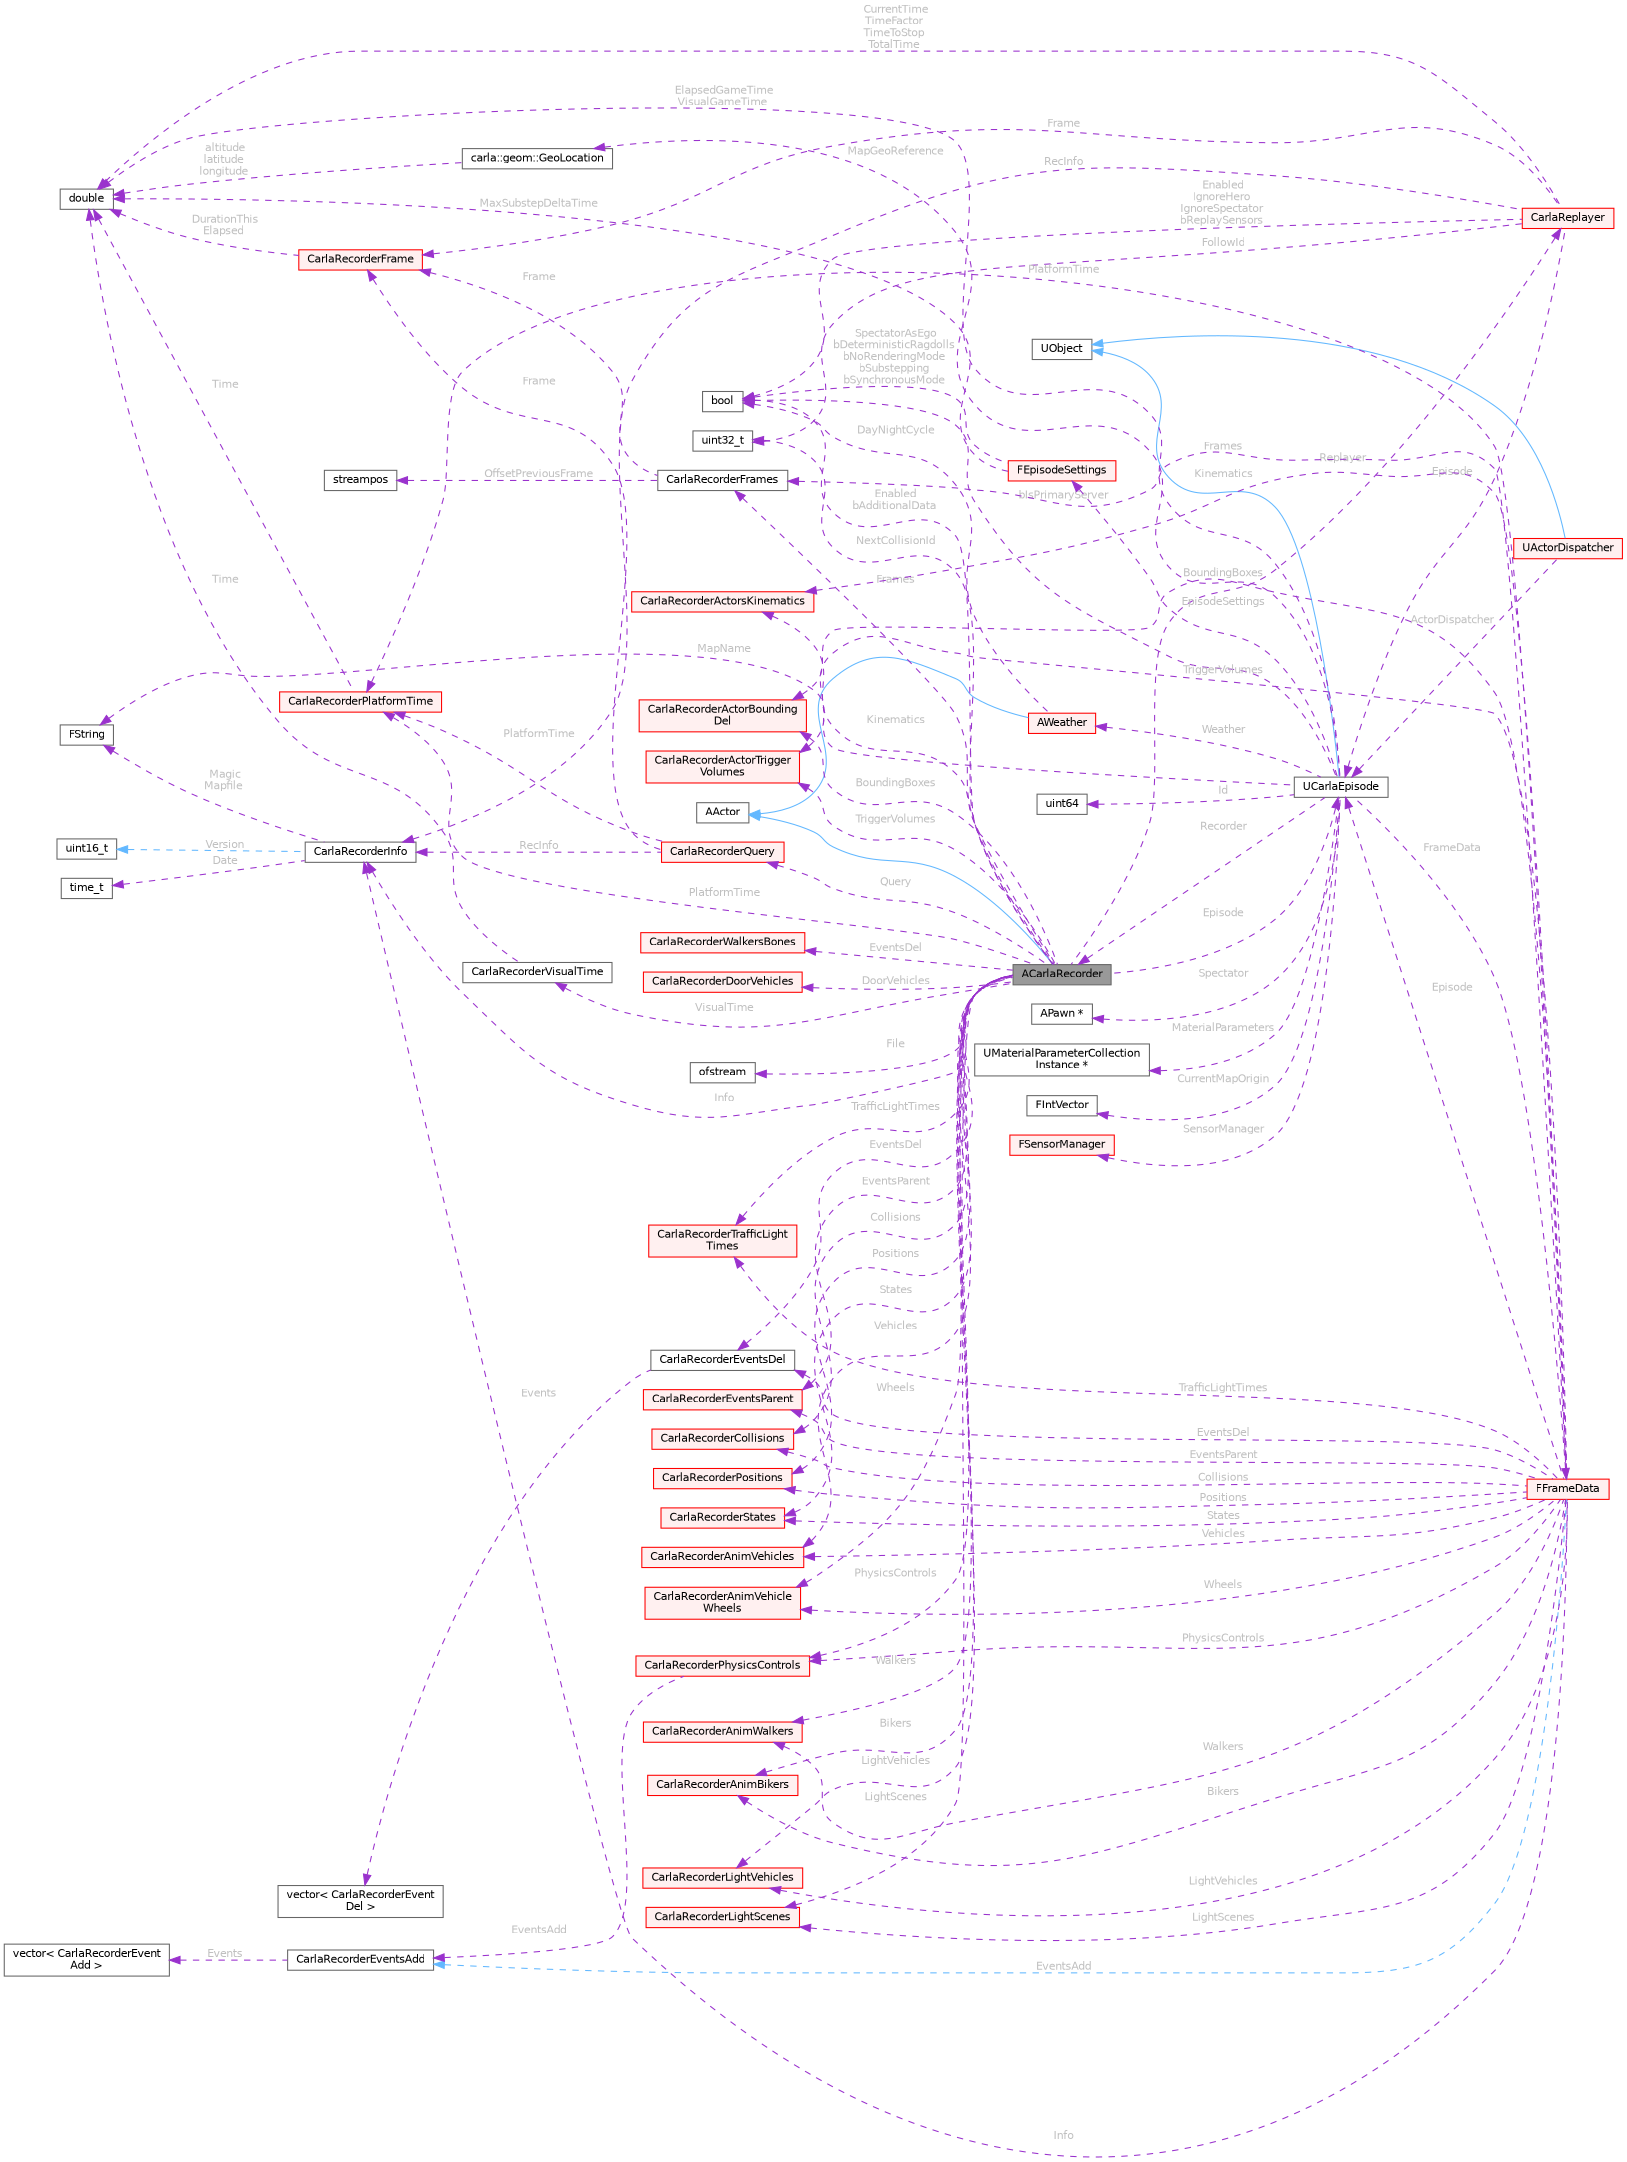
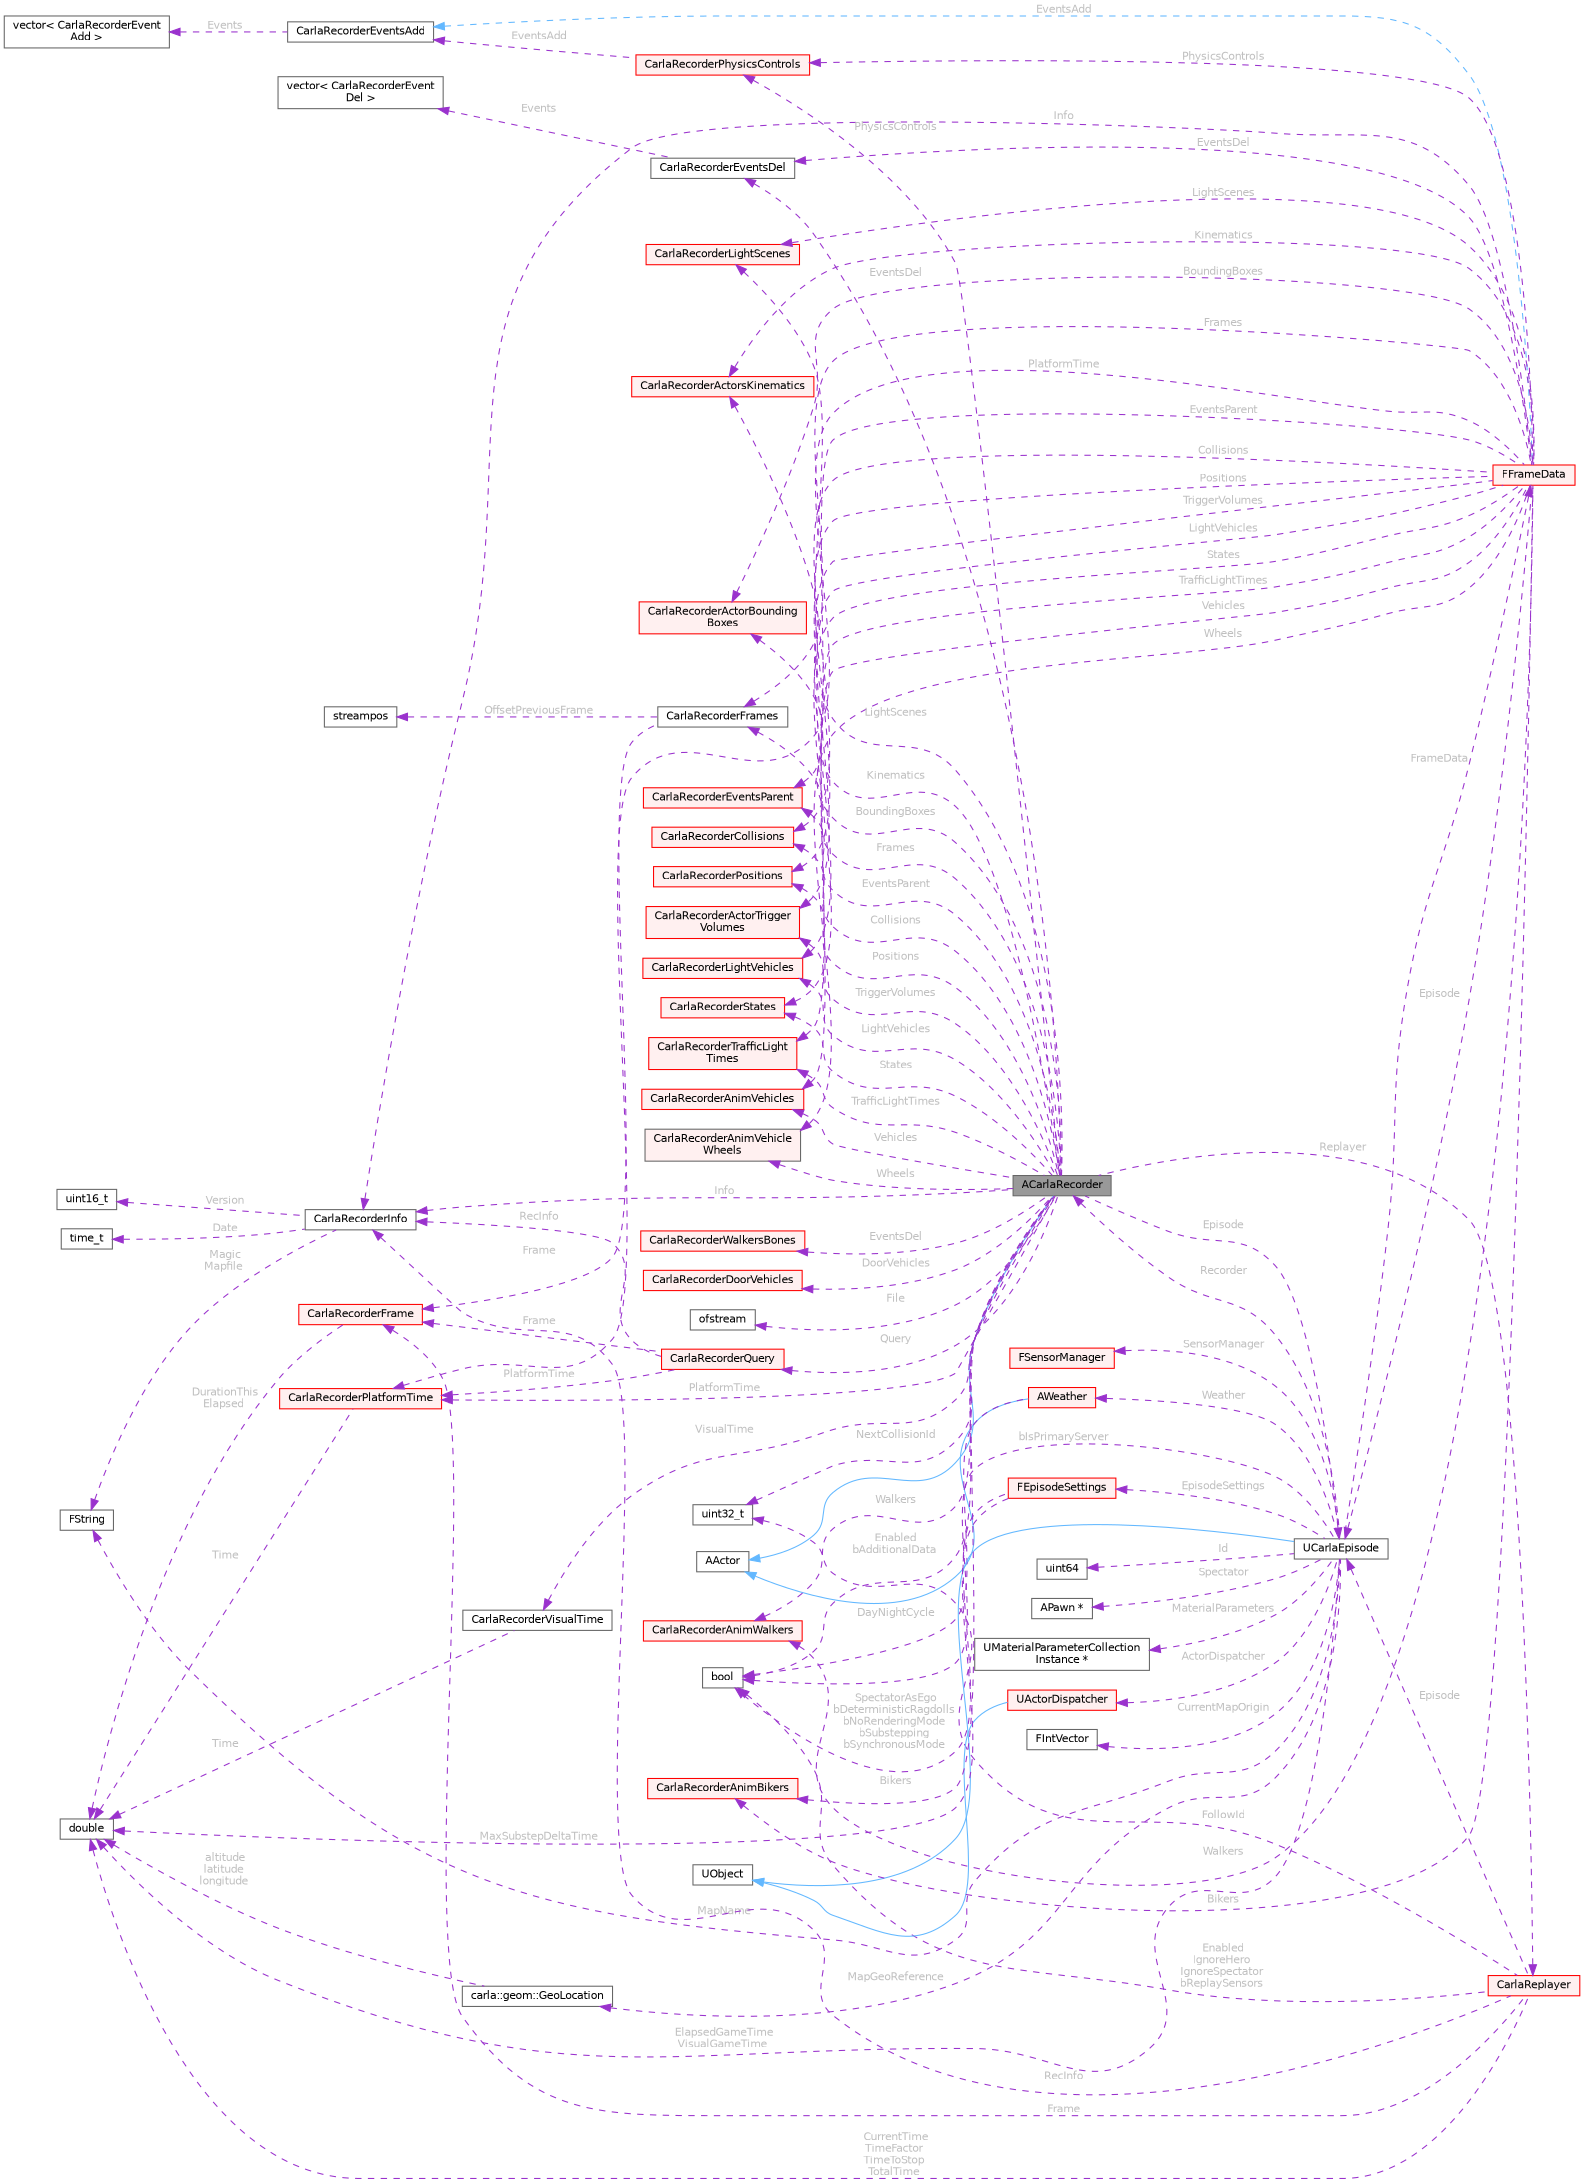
edge "UActorDispatcher" -> "UCarlaEpisode": reversed
node "CarlaRecorderActorBounding Del": label "CarlaRecorderActorBounding Del" -> "CarlaRecorderActorBounding Boxes"
edge "CarlaRecorderInfo" -> "uint16_t": color steelblue1 -> darkorchid3
node "CarlaRecorderAnimVehicle Wheels": color red -> gray40
